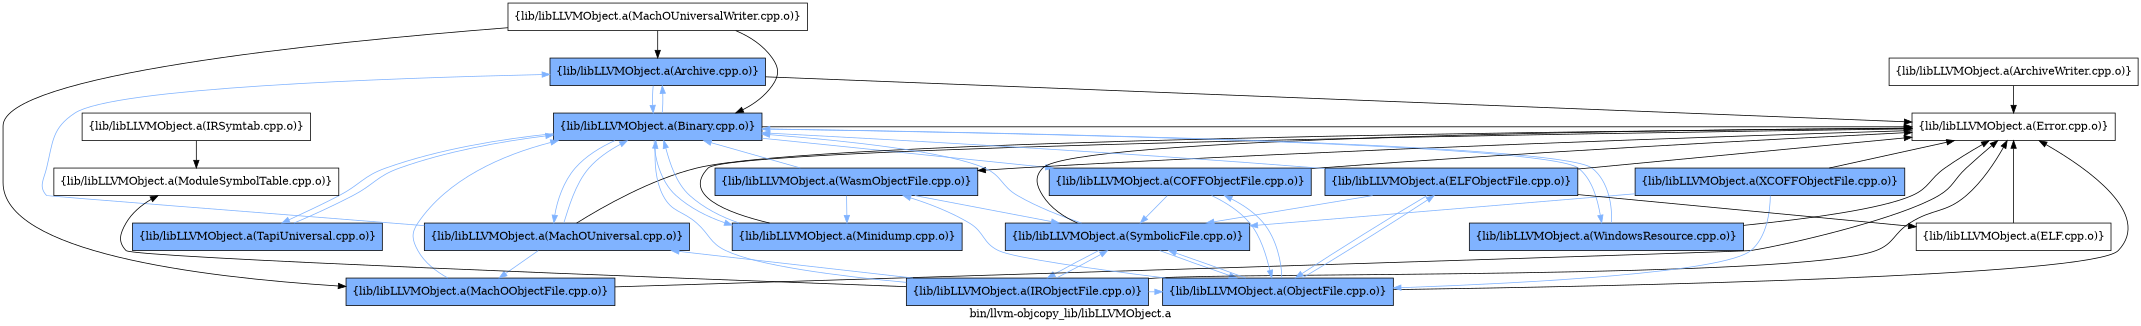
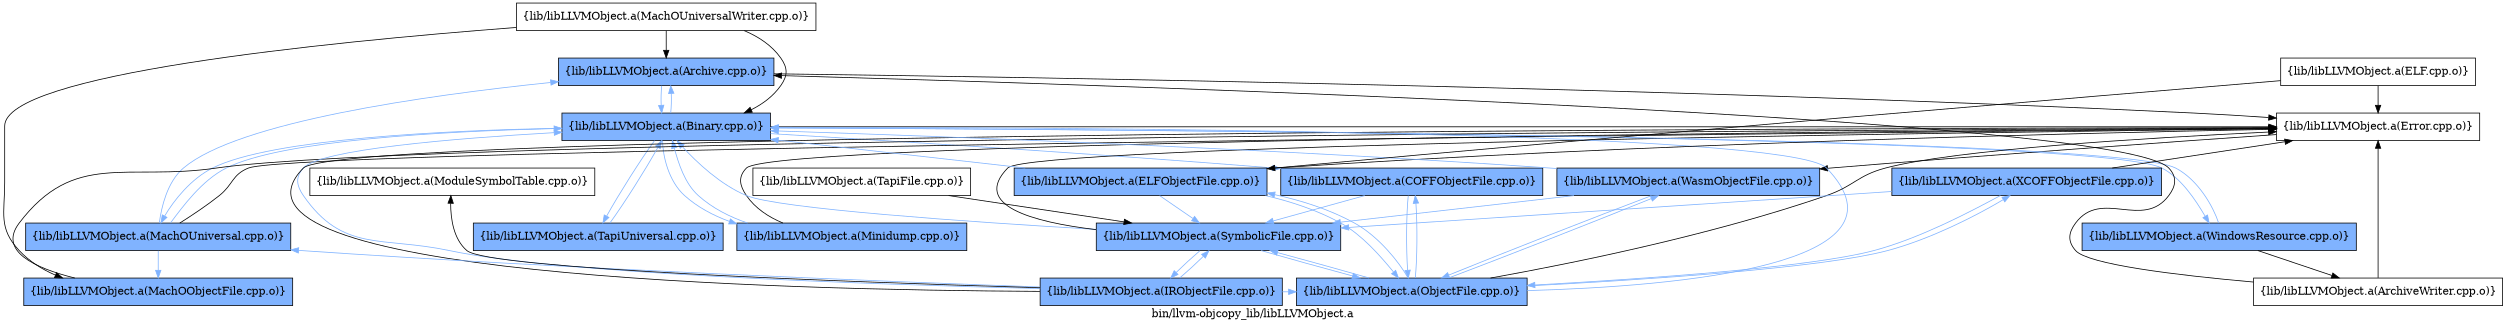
edge "{lib/libLLVMObject.a(ArchiveWriter.cpp.o)}" -> "{lib/libLLVMObject.a(Archive.cpp.o)}": added
node "{lib/libLLVMObject.a(IRSymtab.cpp.o)}": removed
edge "{lib/libLLVMObject.a(COFFObjectFile.cpp.o)}" -> "{lib/libLLVMObject.a(Error.cpp.o)}": removed
node "{lib/libLLVMObject.a(TapiFile.cpp.o)}": added
edge "{lib/libLLVMObject.a(MachOObjectFile.cpp.o)}" -> "{lib/libLLVMObject.a(Binary.cpp.o)}": now "{lib/libLLVMObject.a(ObjectFile.cpp.o)}" -> "{lib/libLLVMObject.a(Binary.cpp.o)}"
edge "{lib/libLLVMObject.a(WasmObjectFile.cpp.o)}" -> "{lib/libLLVMObject.a(Minidump.cpp.o)}": now "{lib/libLLVMObject.a(WasmObjectFile.cpp.o)}" -> "{lib/libLLVMObject.a(ObjectFile.cpp.o)}"
edge "{lib/libLLVMObject.a(WindowsResource.cpp.o)}" -> "{lib/libLLVMObject.a(Error.cpp.o)}": now "{lib/libLLVMObject.a(WindowsResource.cpp.o)}" -> "{lib/libLLVMObject.a(ArchiveWriter.cpp.o)}"
edge "{lib/libLLVMObject.a(ELFObjectFile.cpp.o)}" -> "{lib/libLLVMObject.a(ELF.cpp.o)}": reversed
edge "{lib/libLLVMObject.a(ObjectFile.cpp.o)}" -> "{lib/libLLVMObject.a(XCOFFObjectFile.cpp.o)}": added
